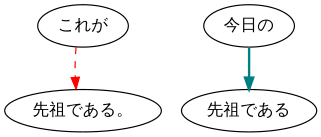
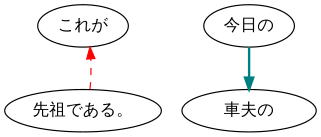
edge "これが" -> "先祖である。": reversed
node "先祖である": label "先祖である" -> "車夫の"
